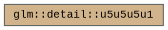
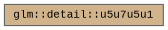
node "glm::detail::u5u5u5u1": label "glm::detail::u5u5u5u1" -> "glm::detail::u5u7u5u1"
